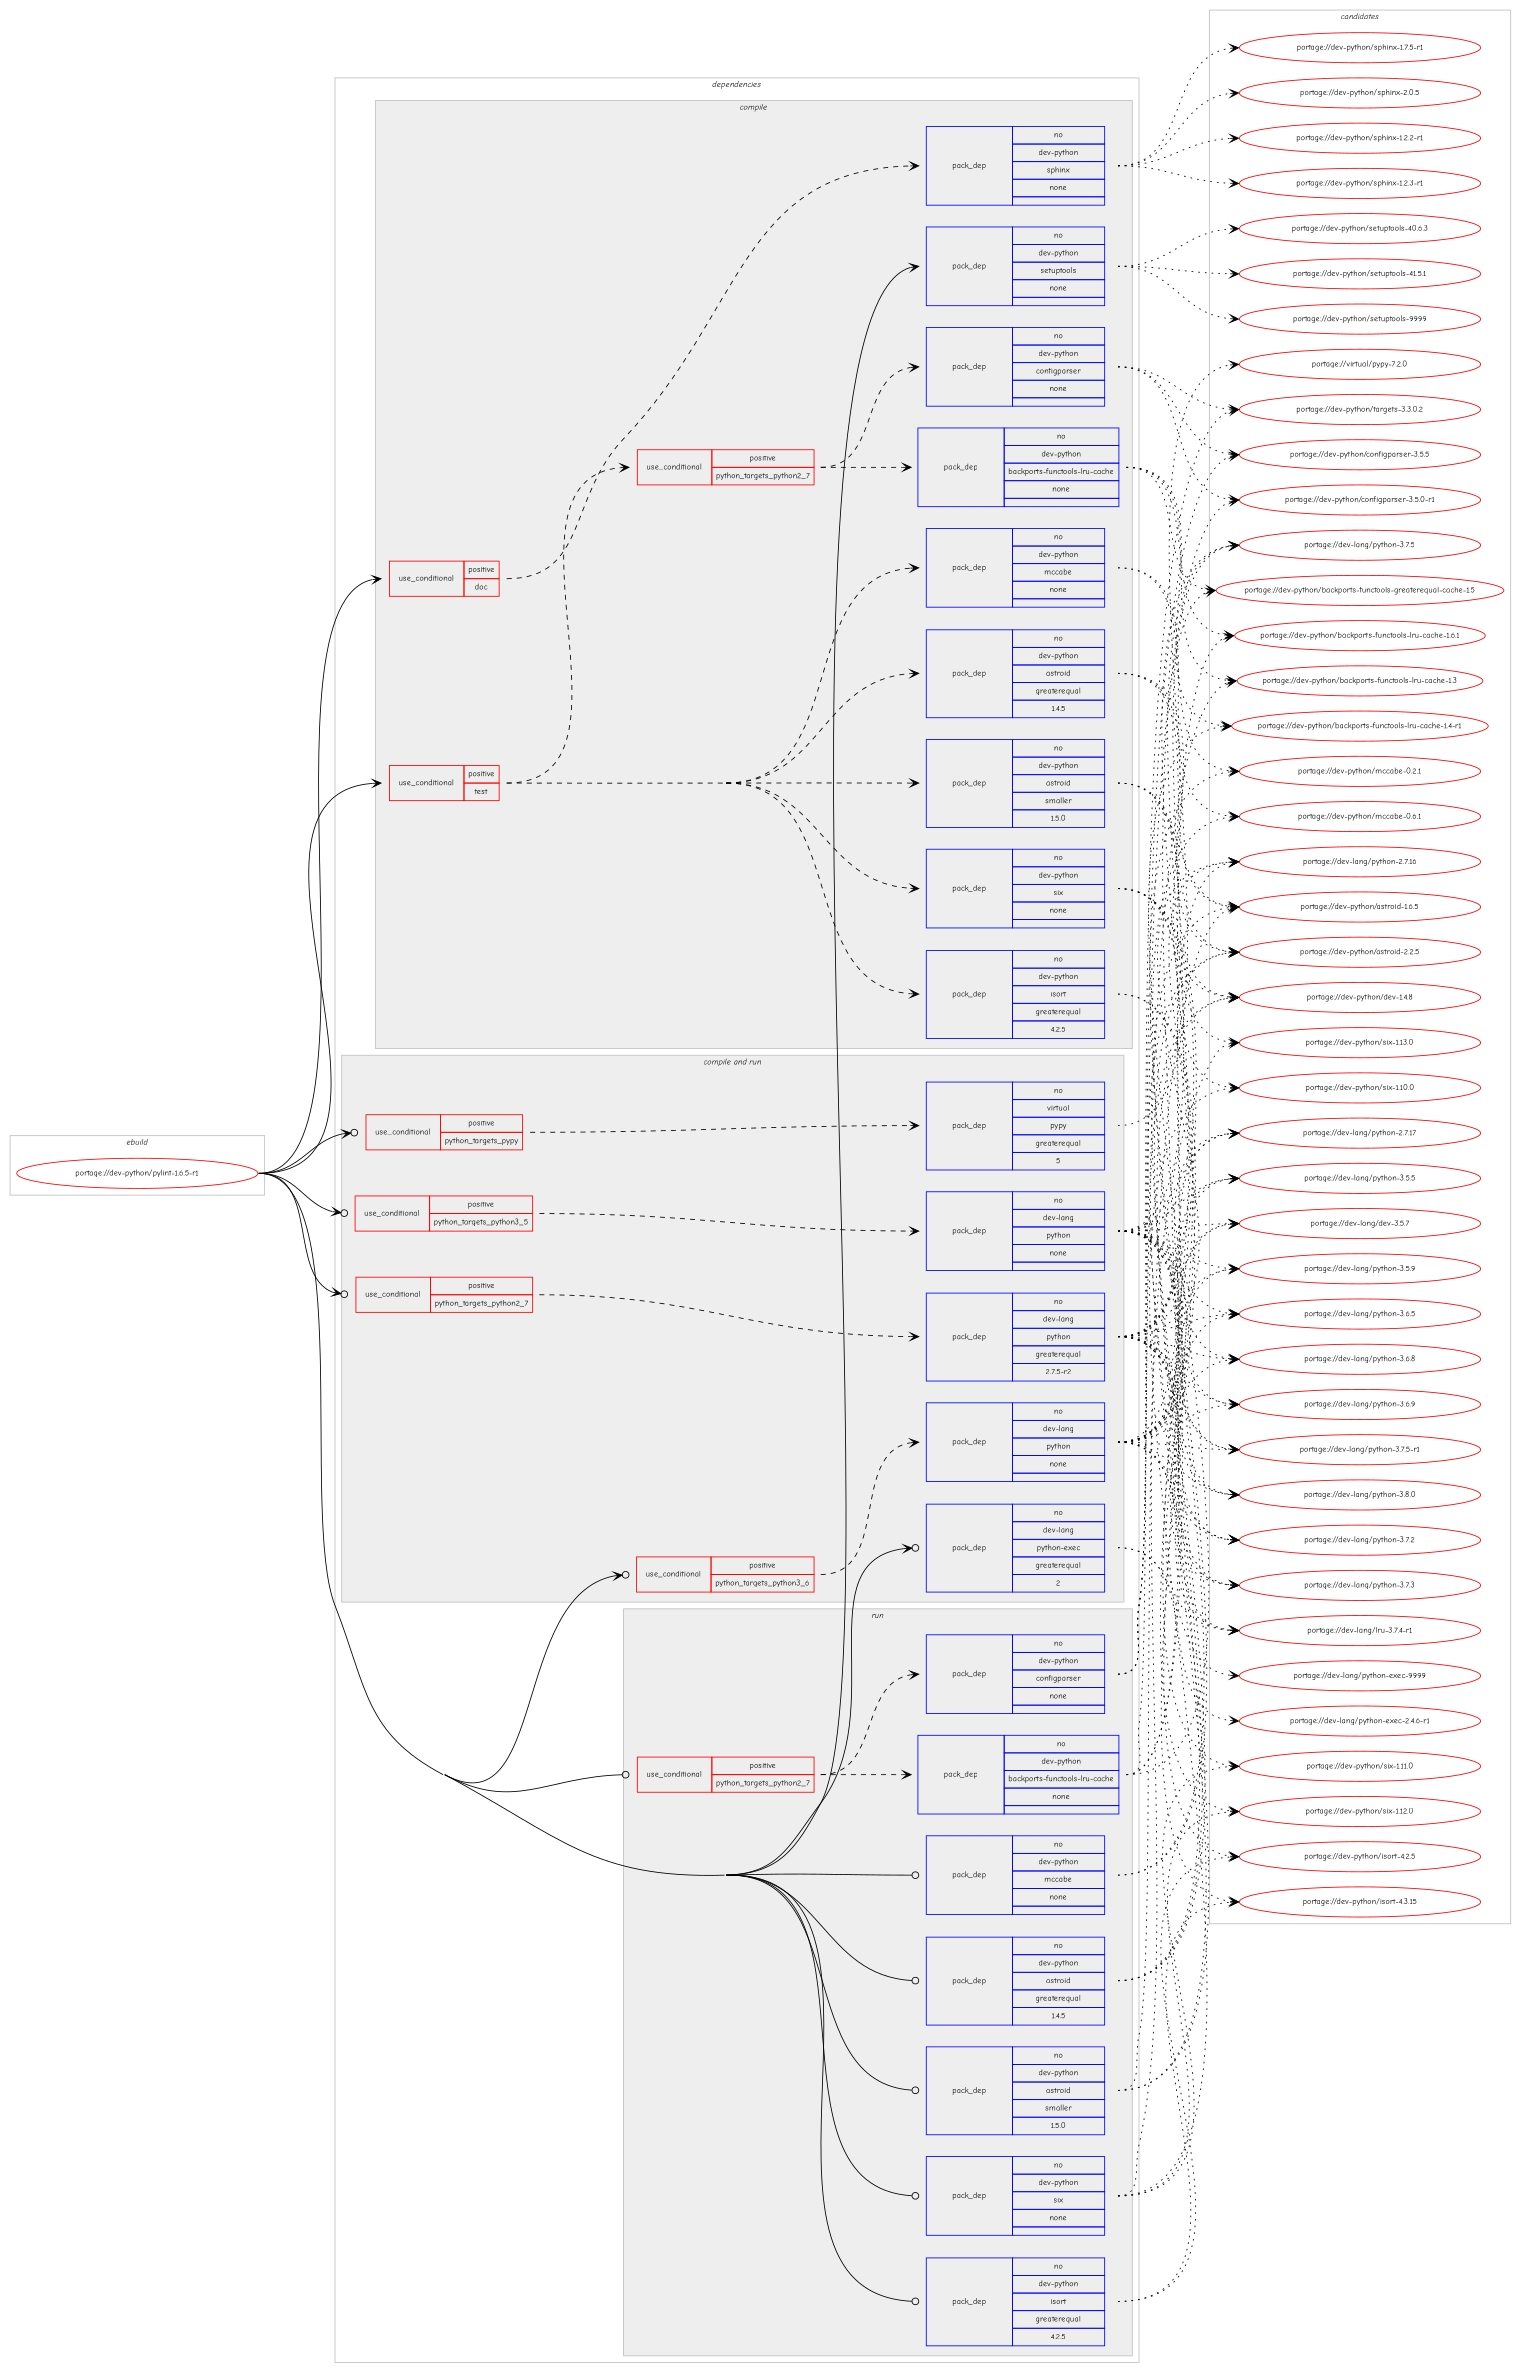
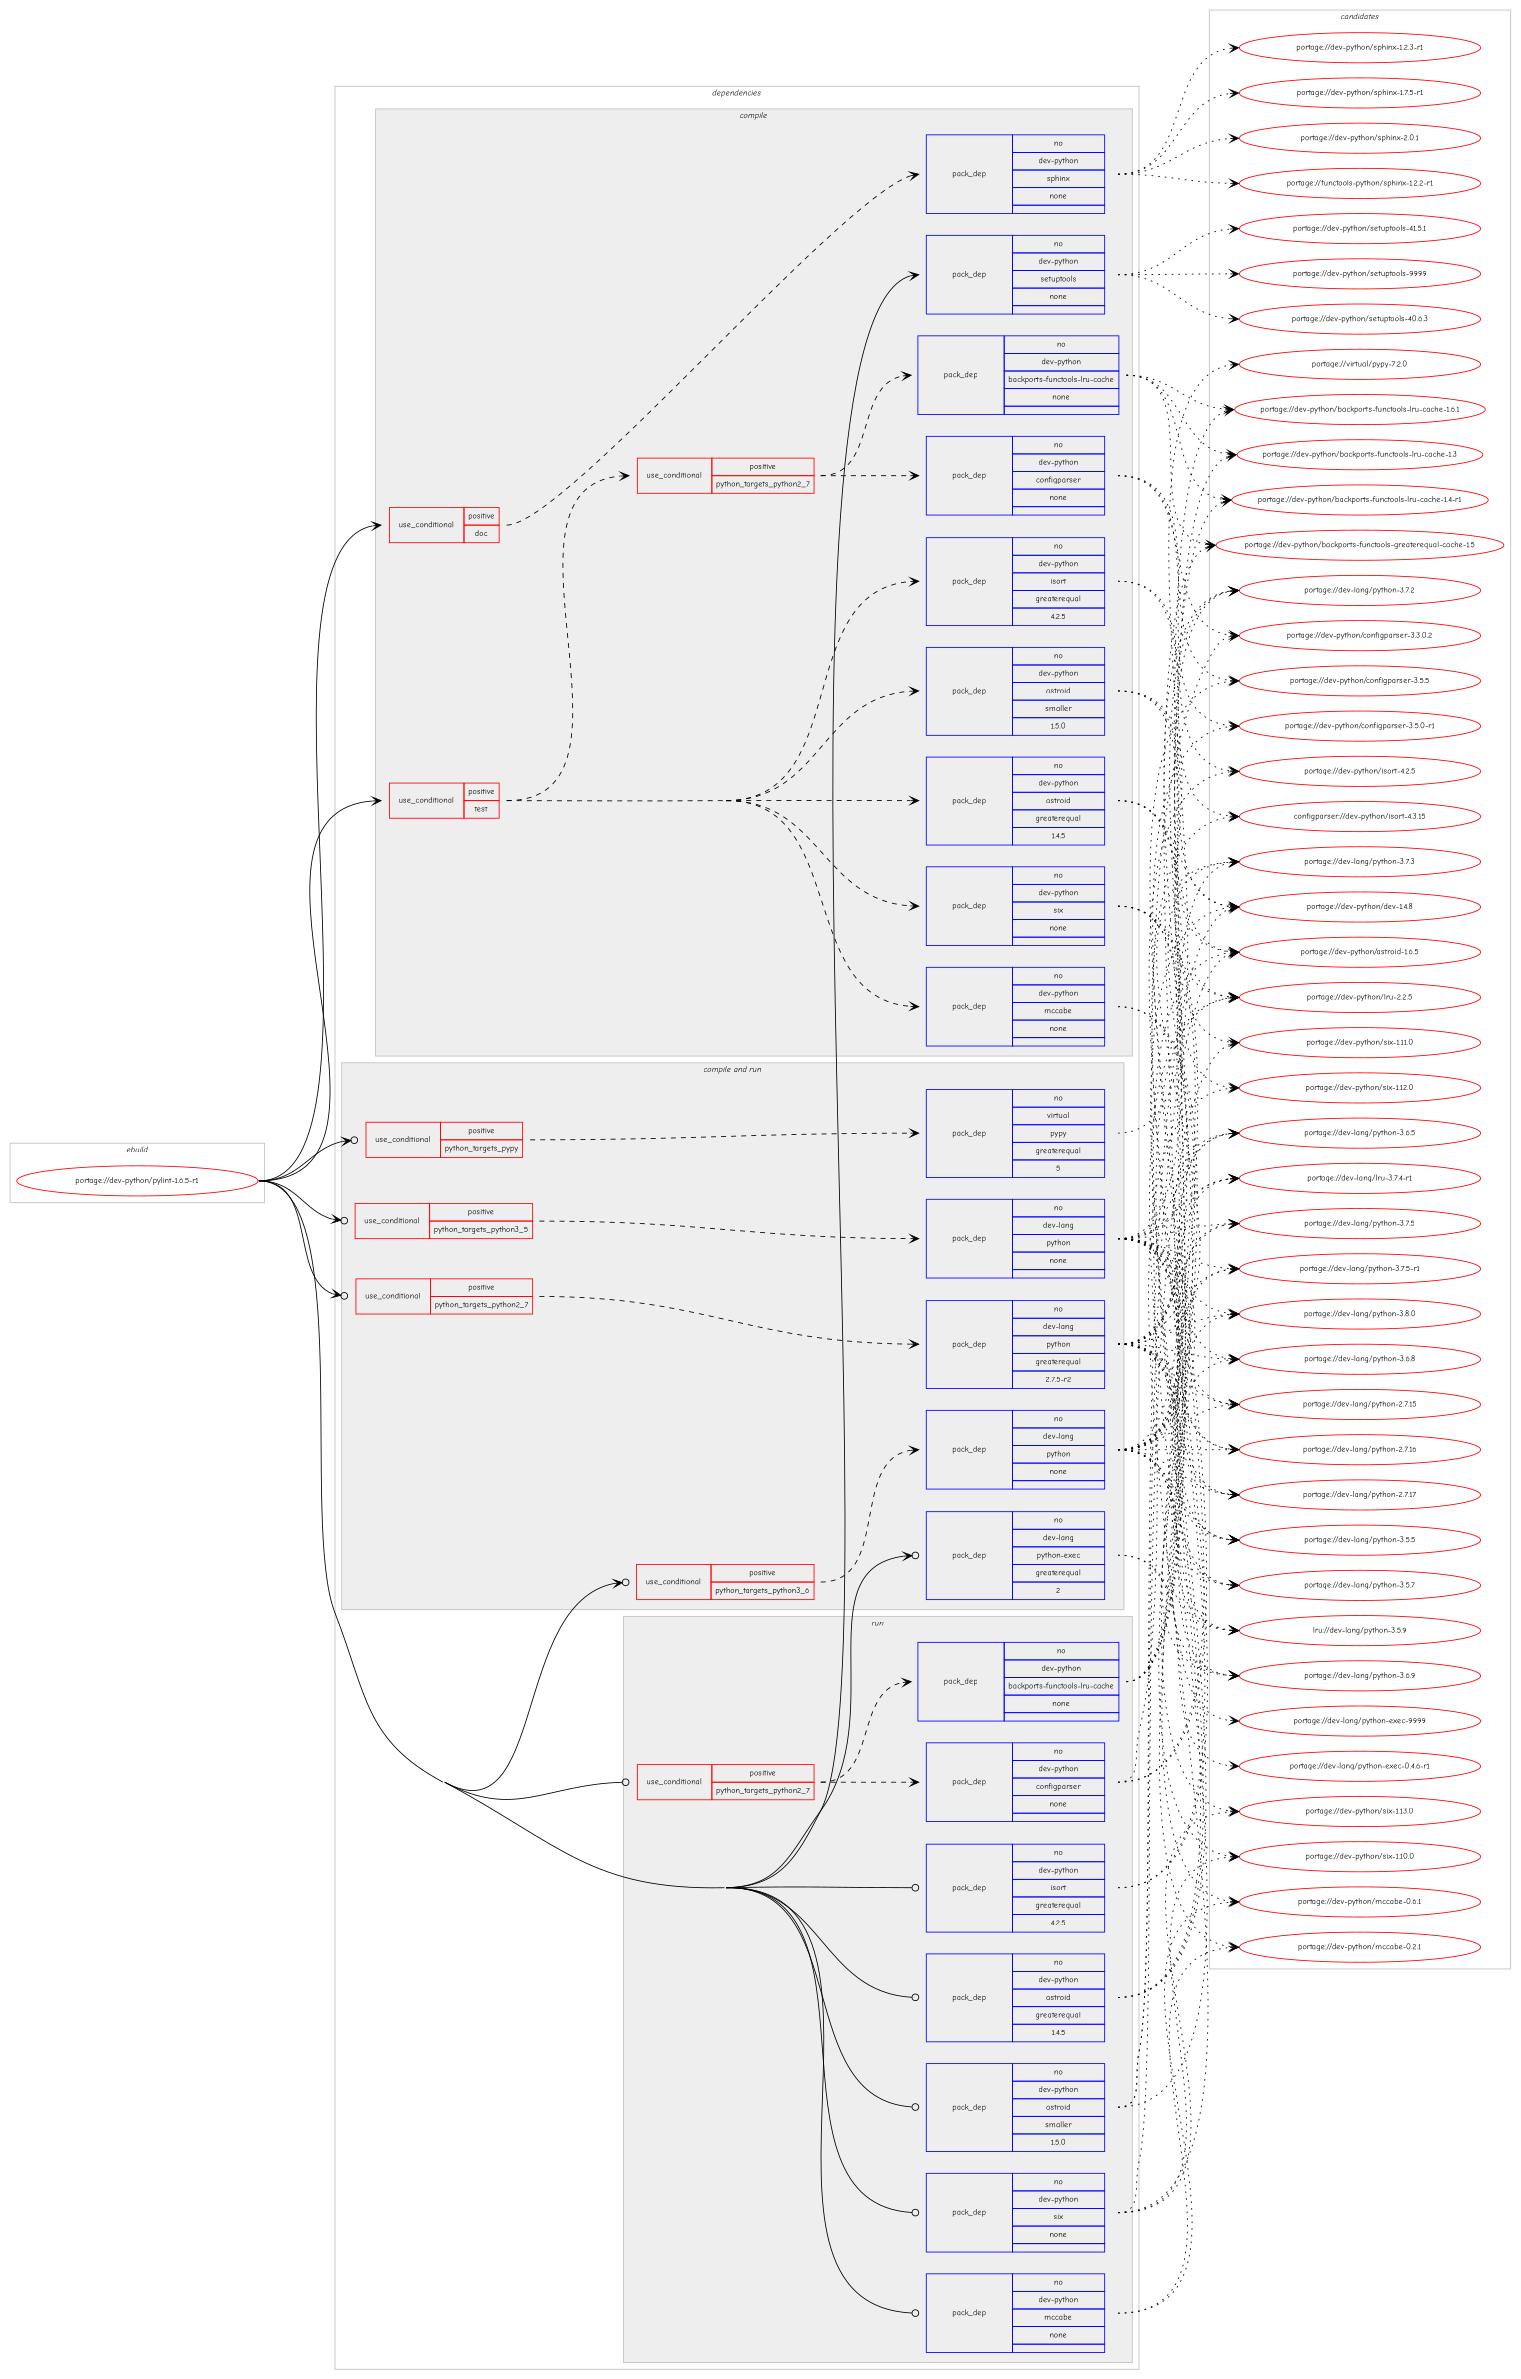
node "portage://dev-python/sphinx-2.0.5": label "portage://dev-python/sphinx-2.0.5" -> "portage://dev-python/sphinx-2.0.1"
node "portage://dev-python/sphinx-1.2.2-r1": label "portage://dev-python/sphinx-1.2.2-r1" -> "portage://functools-python/sphinx-1.2.2-r1"
node "portage://dev-python/targets-3.3.0.2": label "portage://dev-python/targets-3.3.0.2" -> "portage://dev-python/configparser-3.3.0.2"
node "portage://dev-python/astroid-2.2.5": label "portage://dev-python/astroid-2.2.5" -> "portage://dev-python/lru-2.2.5"
node "portage://dev-lang/dev-3.5.7": label "portage://dev-lang/dev-3.5.7" -> "portage://dev-lang/python-3.5.7"
node "portage://dev-lang/python-3.5.9": label "portage://dev-lang/python-3.5.9" -> "lru://dev-lang/python-3.5.9"
node "portage://dev-lang/python-2.7.15": added
node "portage://dev-lang/python-exec-2.4.6-r1": label "portage://dev-lang/python-exec-2.4.6-r1" -> "portage://dev-lang/python-exec-0.4.6-r1"
node "portage://dev-python/isort-4.3.15": label "portage://dev-python/isort-4.3.15" -> "configparser://dev-python/isort-4.3.15"
